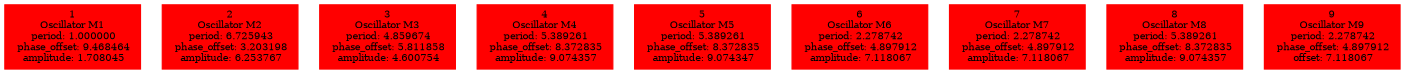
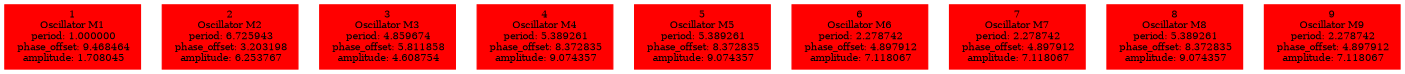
node "3": text "amplitude: 4.600754" -> "amplitude: 4.608754"
node "5": text "amplitude: 9.074347" -> "amplitude: 9.074357"
node "9": text "offset: 7.118067" -> "amplitude: 7.118067"
